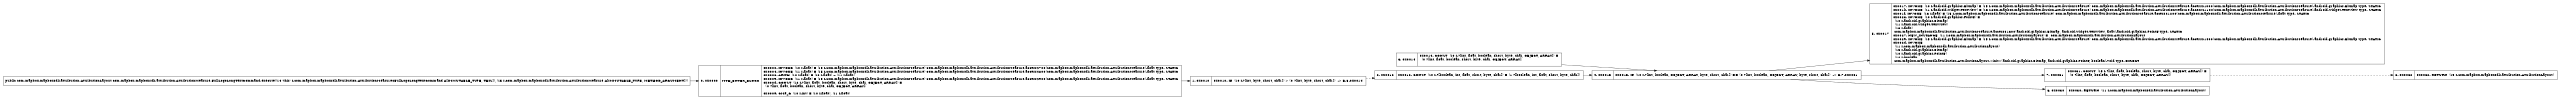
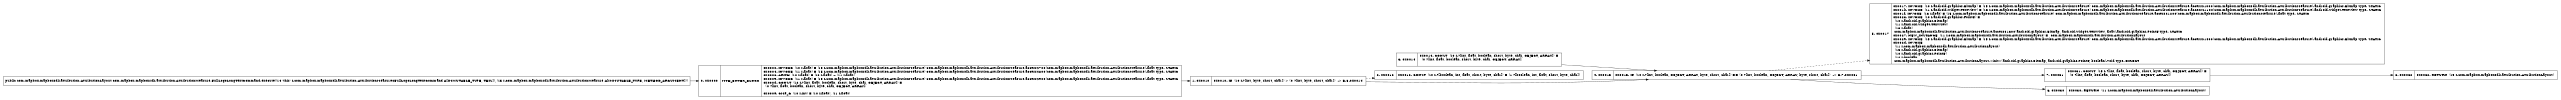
edge "4: 0x0015" -> "5: 0x0017": style solid -> dashed
edge "2: 0x0012" -> "4: 0x0015": now "1: 0x0010" -> "4: 0x0015"
edge "7: 0x0031" -> "8: 0x0032": style dashed -> solid
